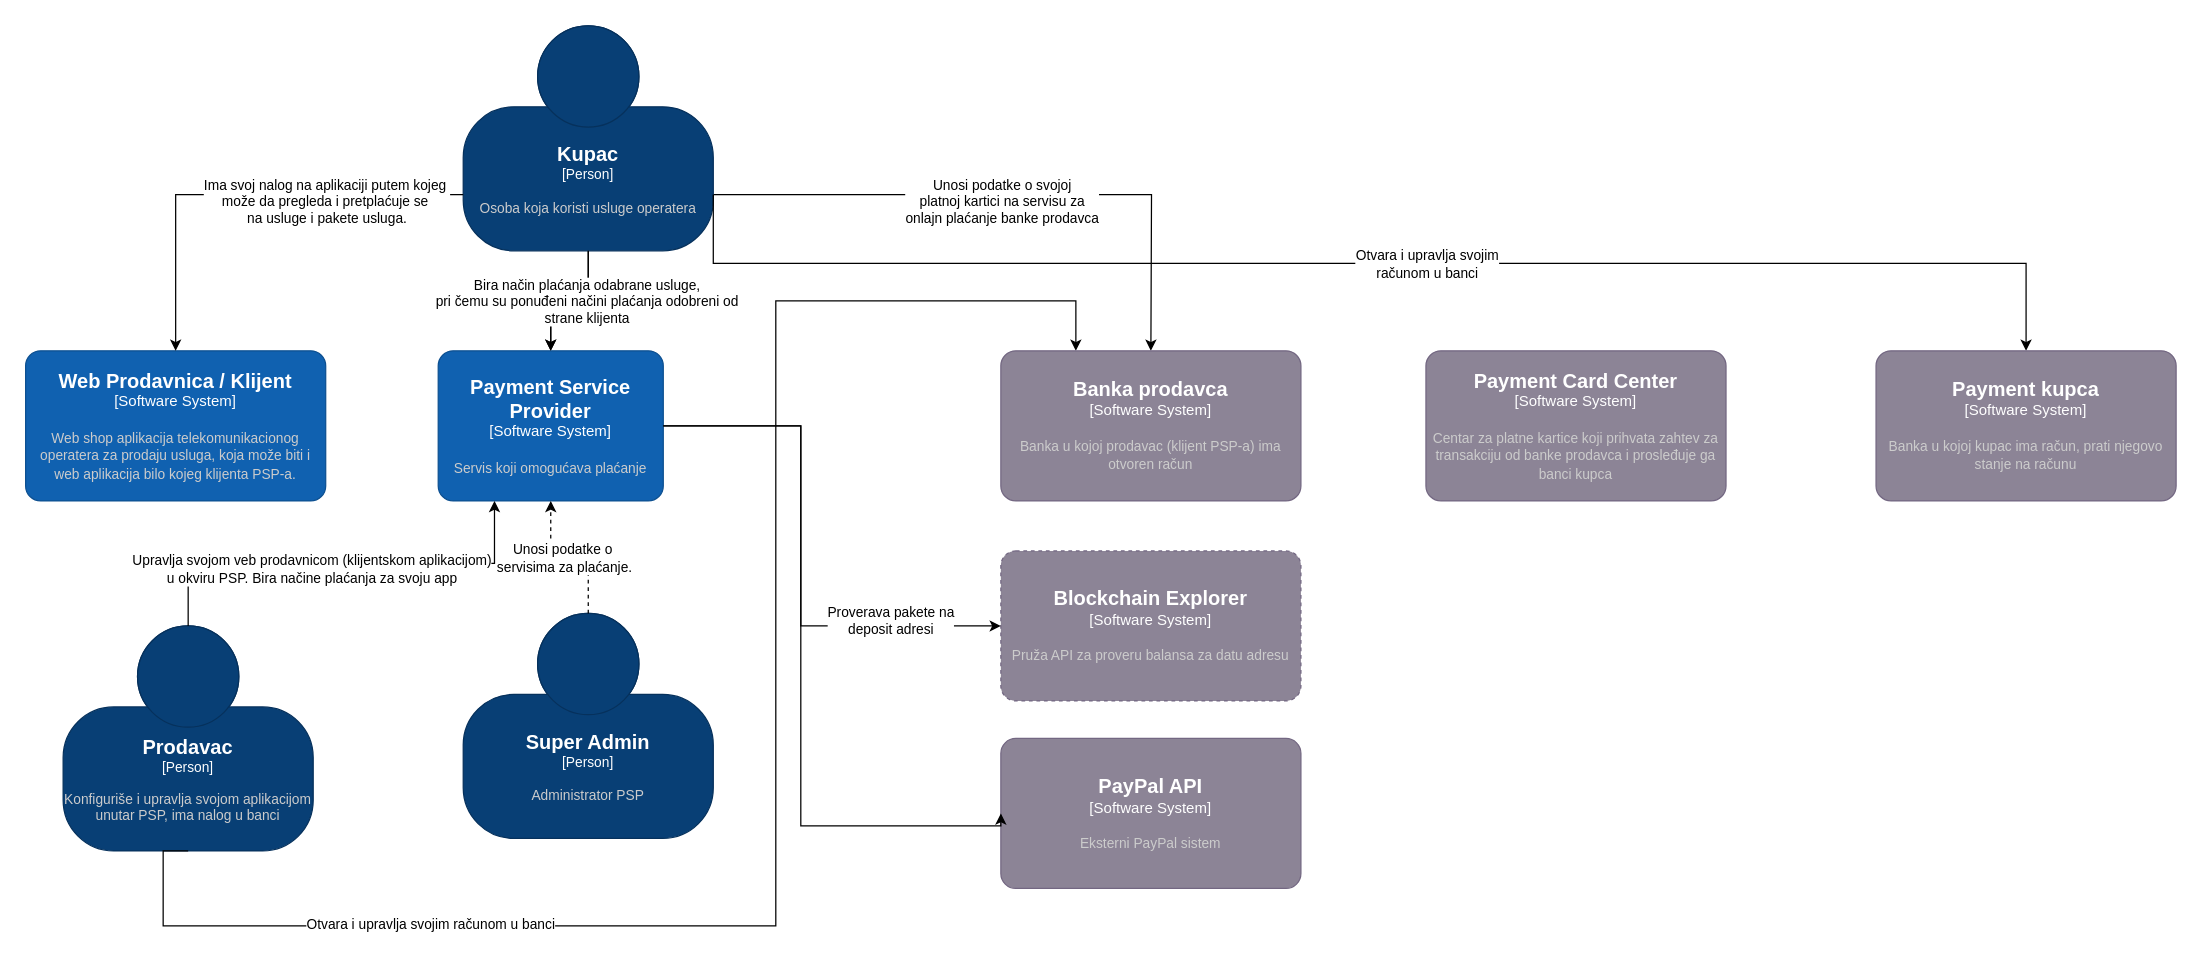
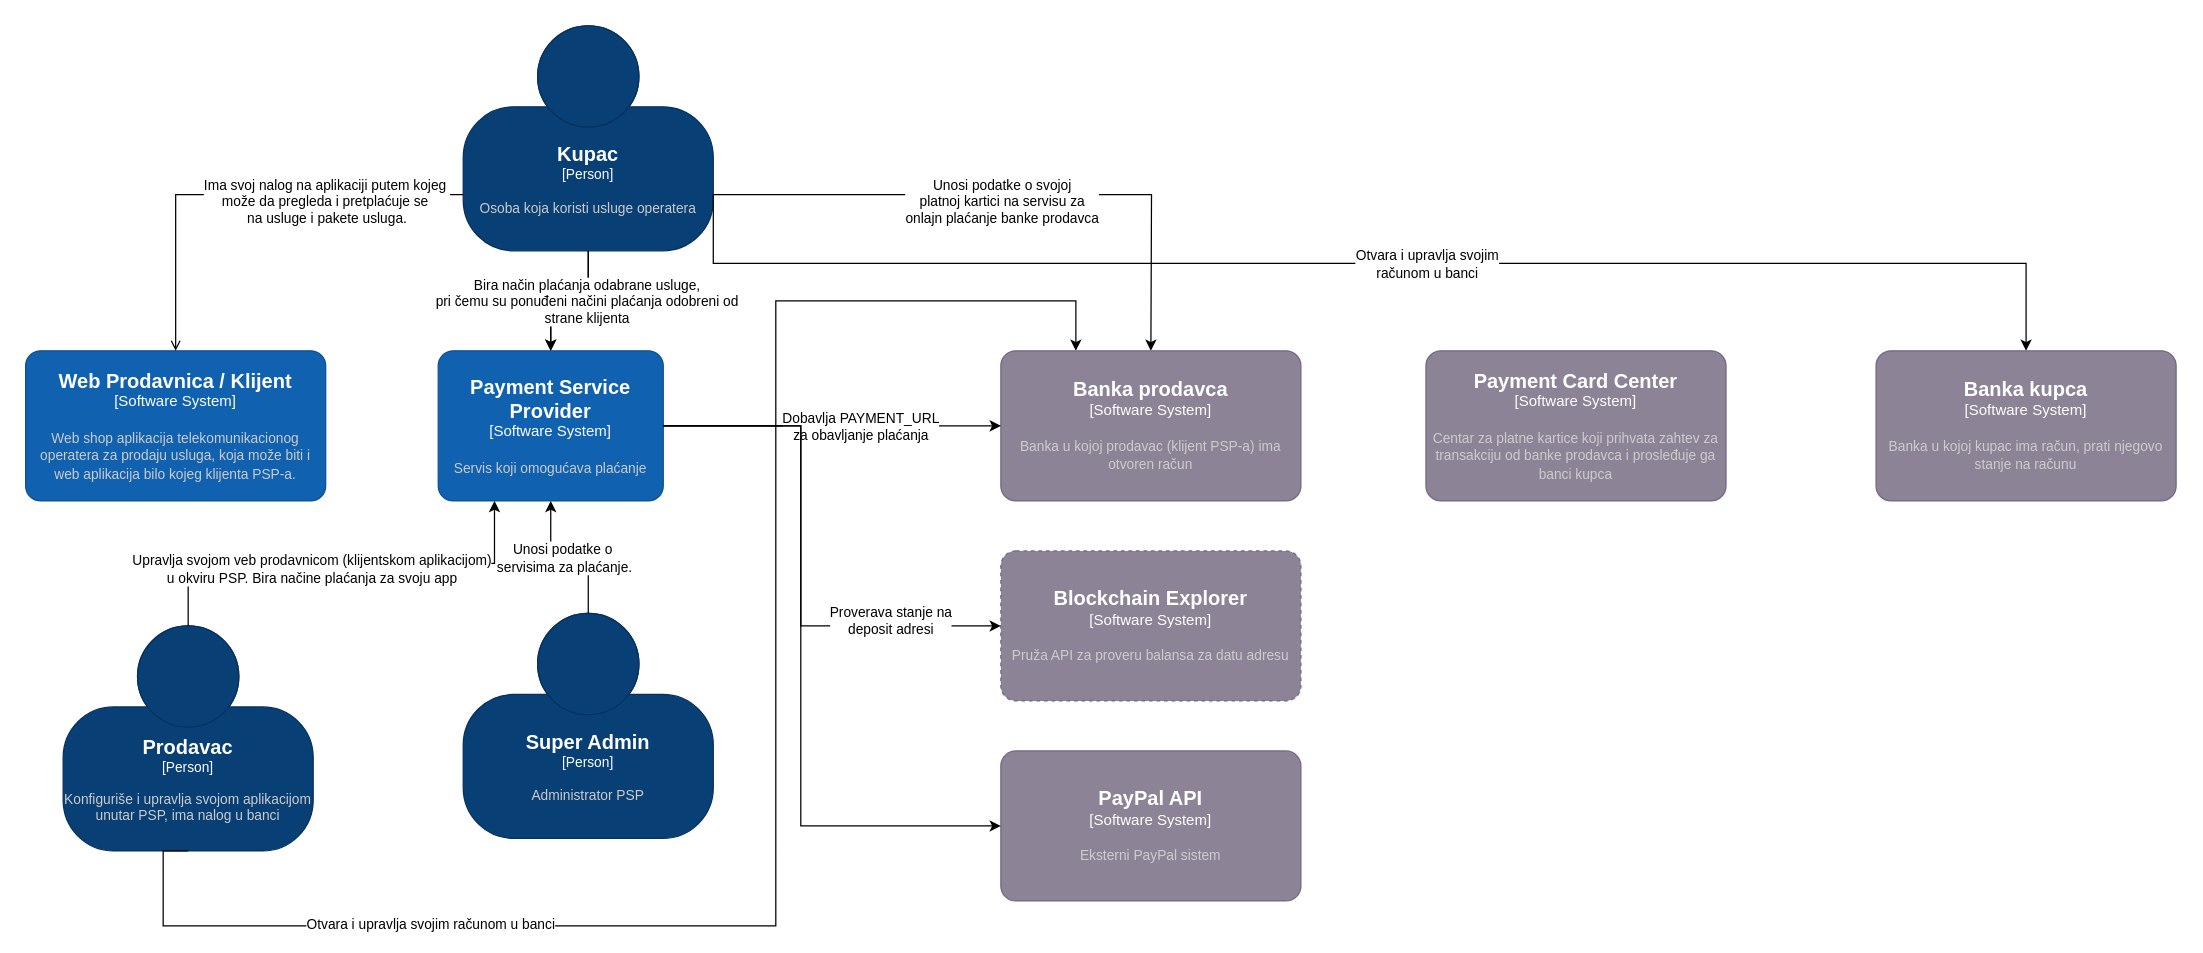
edge "Kupac [Person] Osoba koja koristi usluge operatera" -> "Web Prodavnica / Klijent [Software System] Web shop aplikacija telekomunikacionog operatera za prodaju usluga, koja može biti i web aplikacija bilo kojeg klijenta PSP-a.": arrowhead classic -> open
edge "Payment Service Provider [Software System] Servis koji omogućava plaćanje" -> "Banka prodavca [Software System] Banka u kojoj prodavac (klijent PSP-a) ima otvoren račun": added, label "Dobavlja PAYMENT_URL za obavljanje plaćanja"
node "Payment kupca [Software System] Banka u kojoj kupac ima račun, prati njegovo stanje na računu": label "Payment kupca [Software System] Banka u kojoj kupac ima račun, prati njegovo stanje na računu" -> "Banka kupca [Software System] Banka u kojoj kupac ima račun, prati njegovo stanje na računu"
edge "Super Admin [Person] Administrator PSP" -> "Payment Service Provider [Software System] Servis koji omogućava plaćanje": style dashed -> solid
node "Proverava pakete na deposit adresi": label "Proverava pakete na deposit adresi" -> "Proverava stanje na deposit adresi"
node "PayPal API [Software System] Eksterni PayPal sistem": moved (1151, 813) -> (1151, 826)
